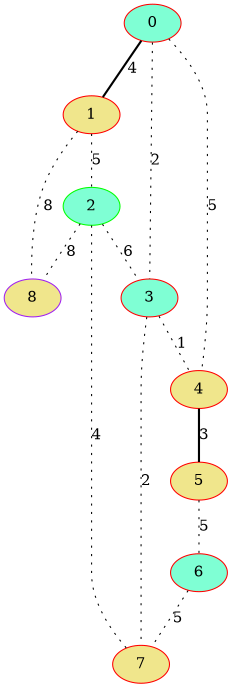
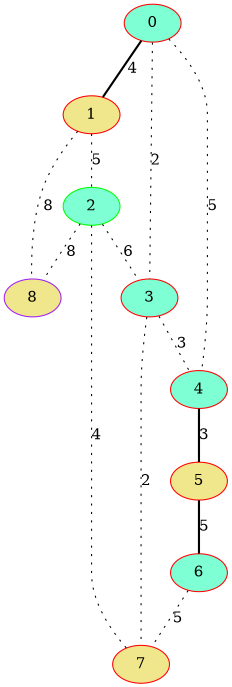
edge "3" -- "4": label "1" -> "3"
node "4": fillcolor khaki -> aquamarine
edge "5" -- "6": style dotted -> bold
